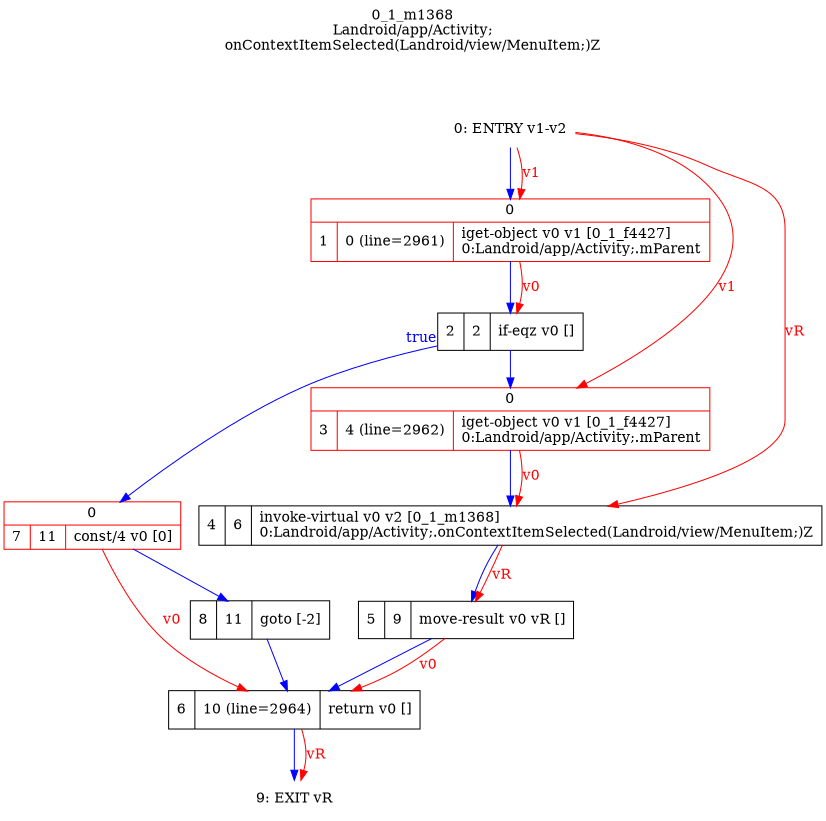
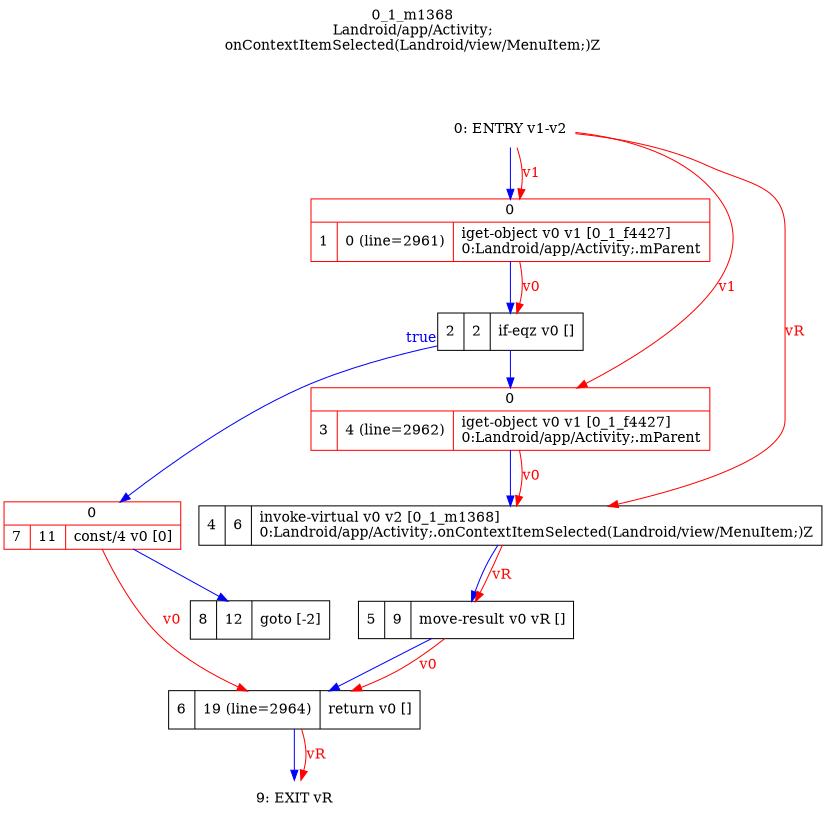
node "8": text "11" -> "12"
edge "8" -> "6": removed
node "6": text "10 (line=2964)" -> "19 (line=2964)"
